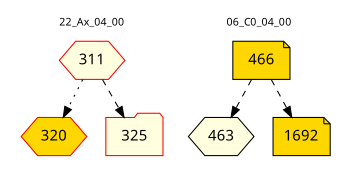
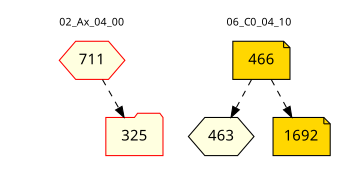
cluster "22_Ax_04_00": label "22_Ax_04_00" -> "02_Ax_04_00"
cluster "06_C0_04_00": label "06_C0_04_00" -> "06_C0_04_10"
node "311": label "311" -> "711"
node "320": removed
